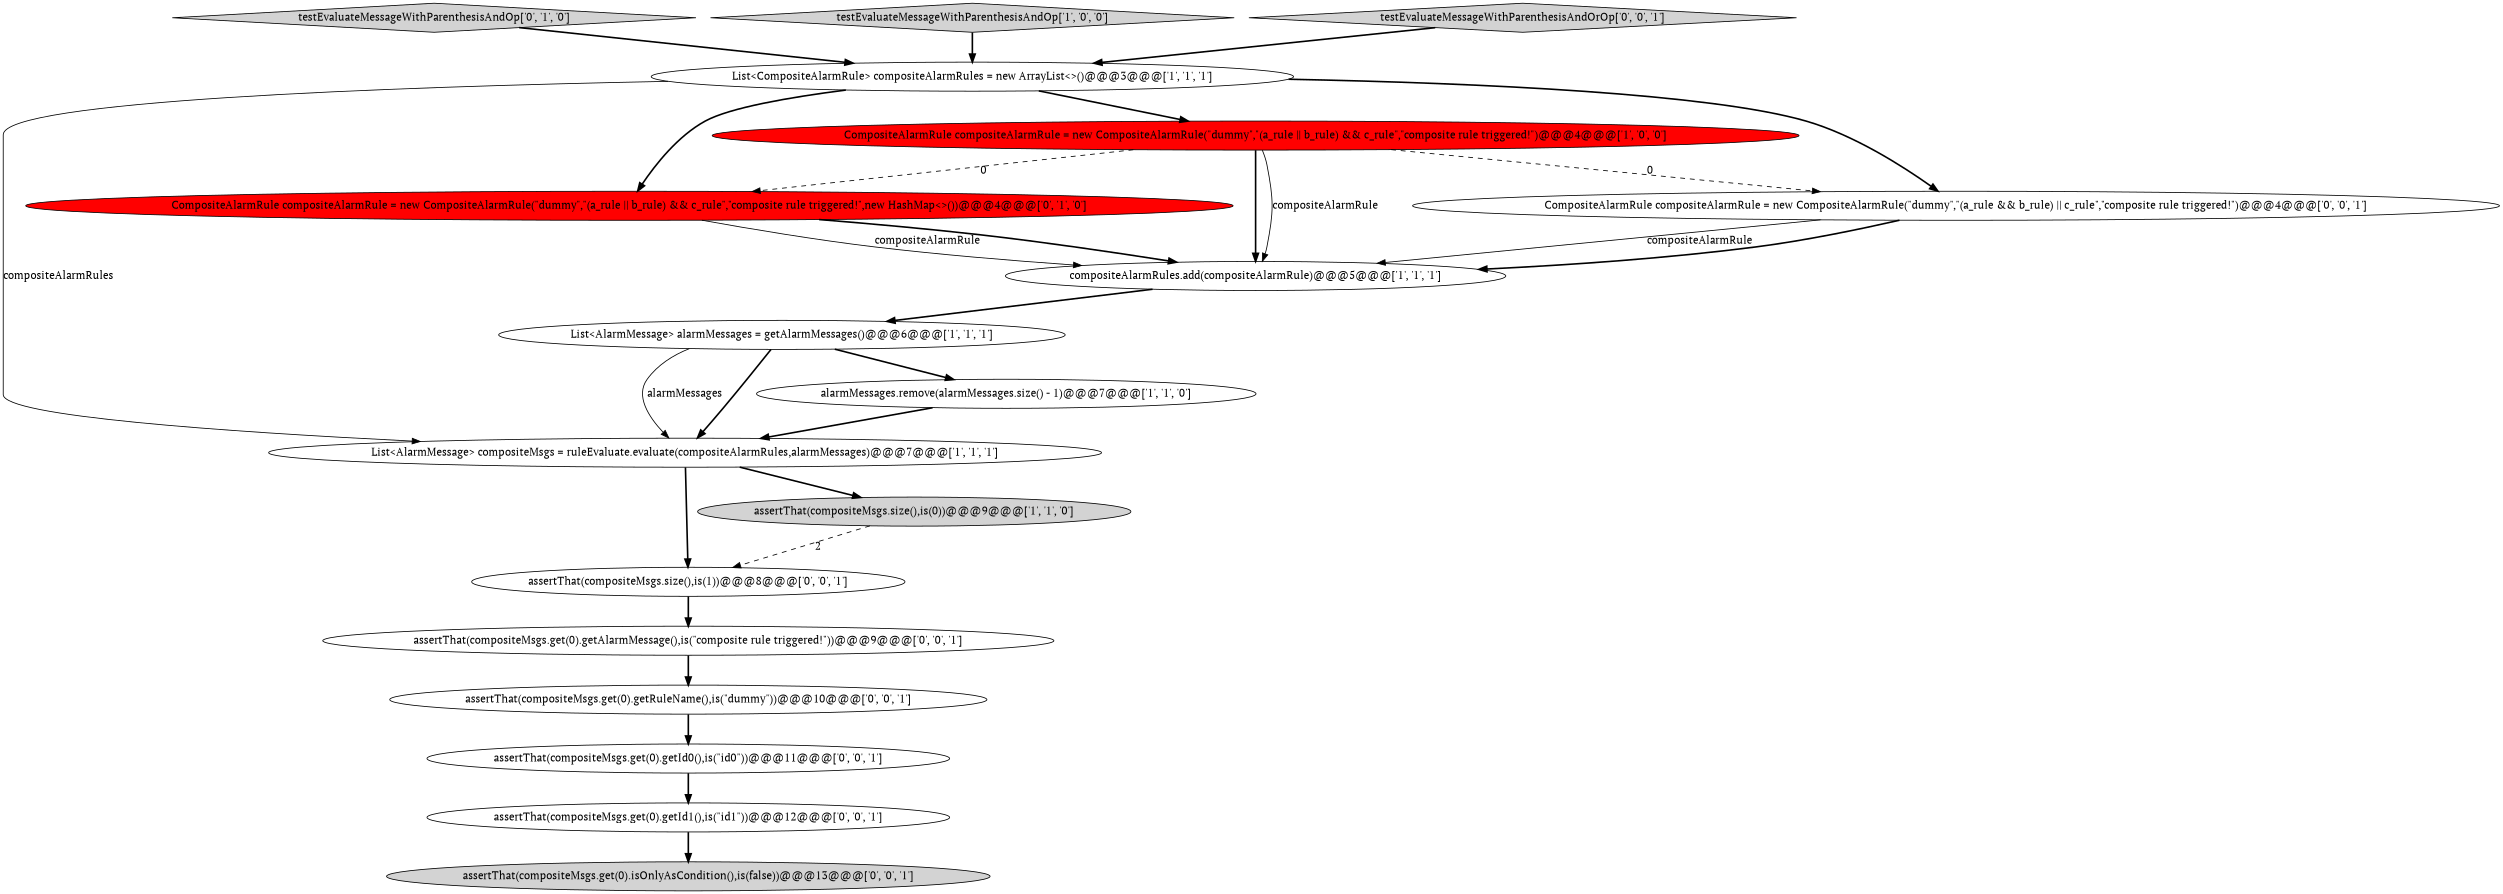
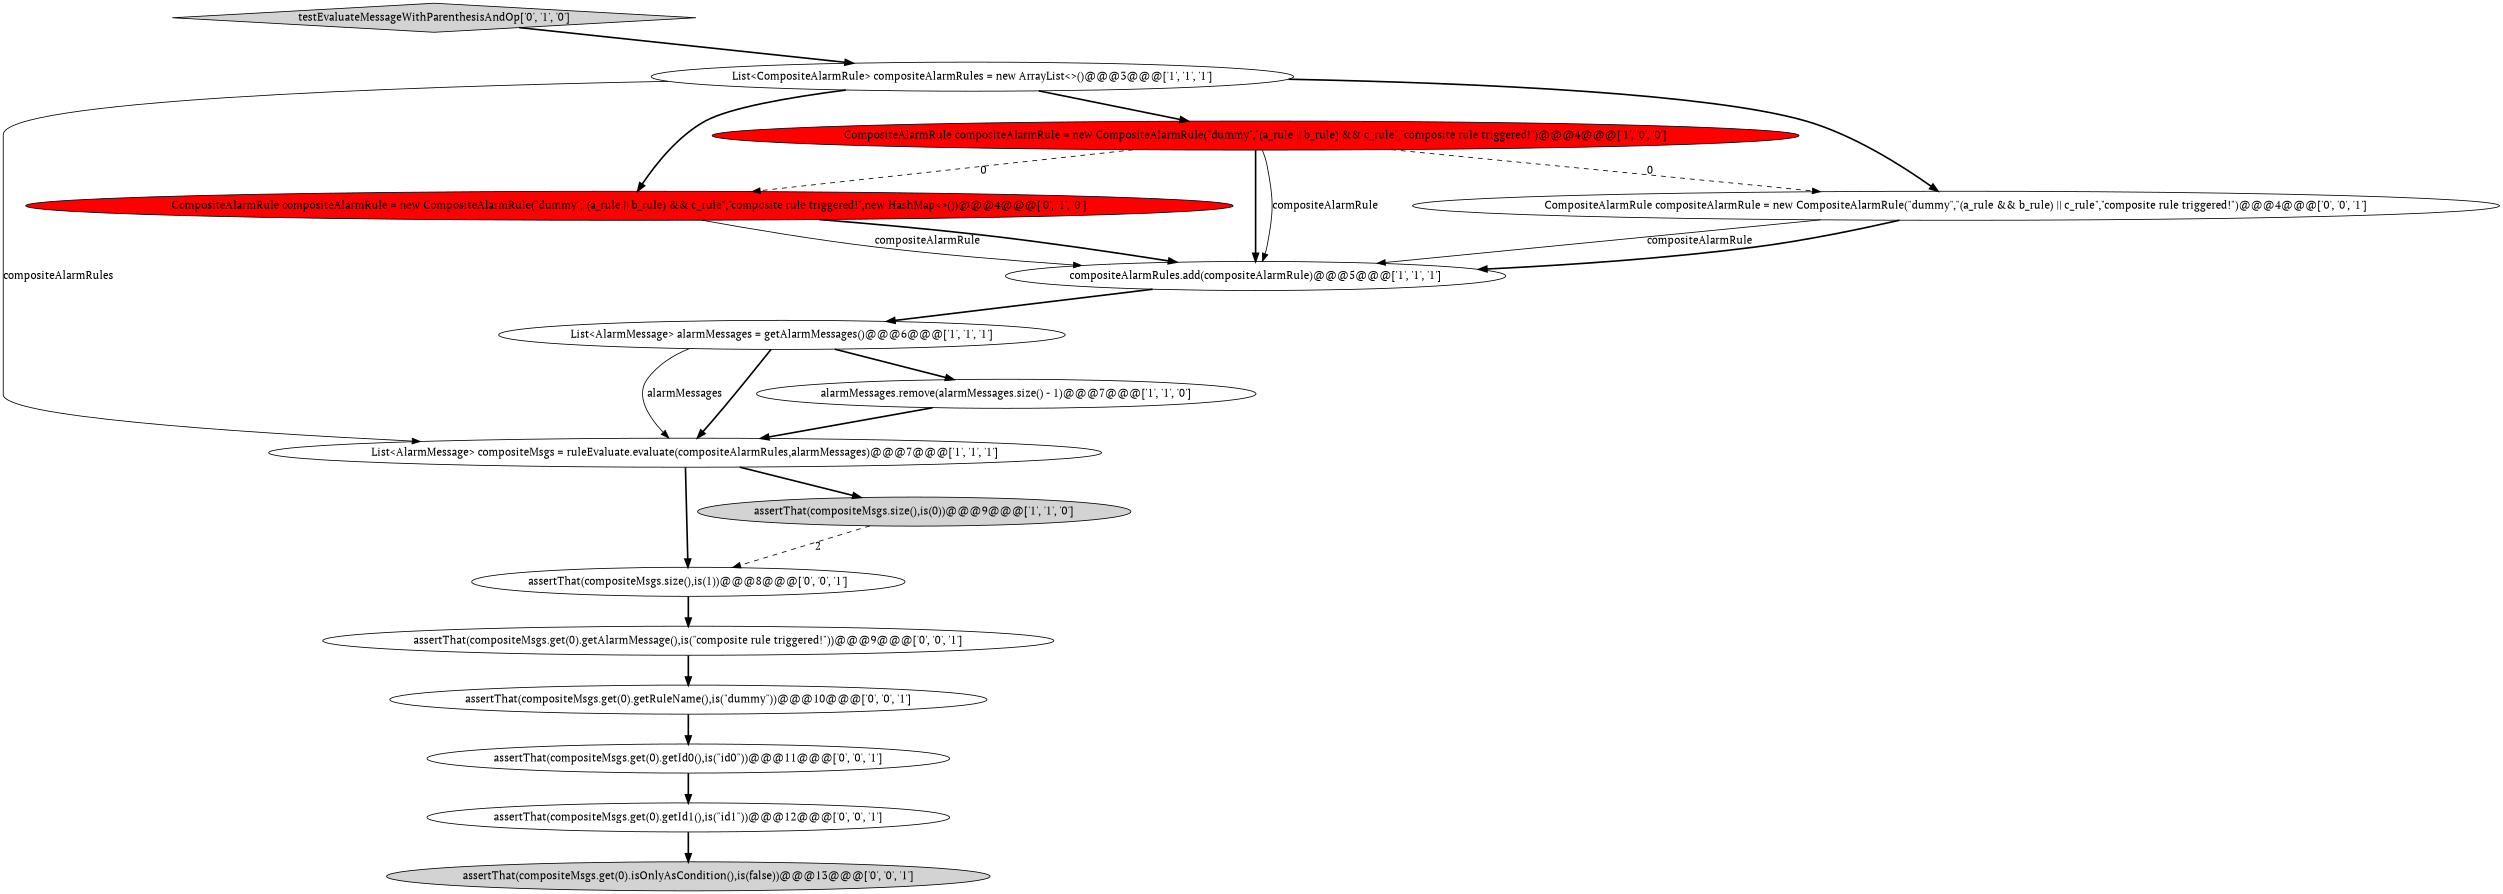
node "testEvaluateMessageWithParenthesisAndOp['1', '0', '0']": removed
node "testEvaluateMessageWithParenthesisAndOrOp['0', '0', '1']": removed
